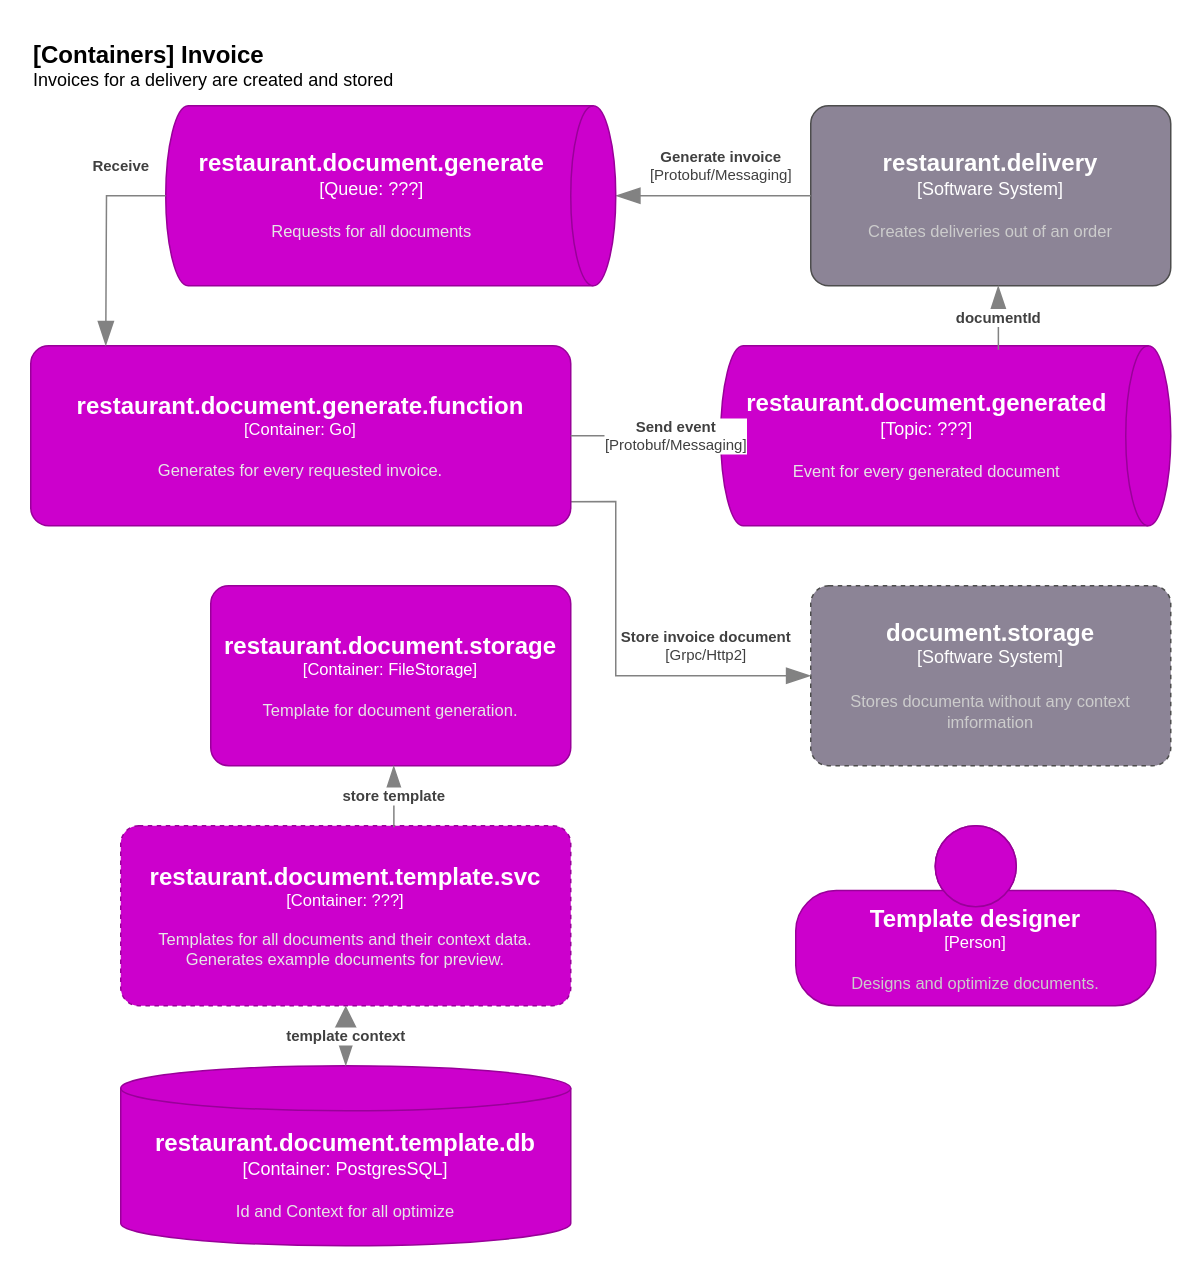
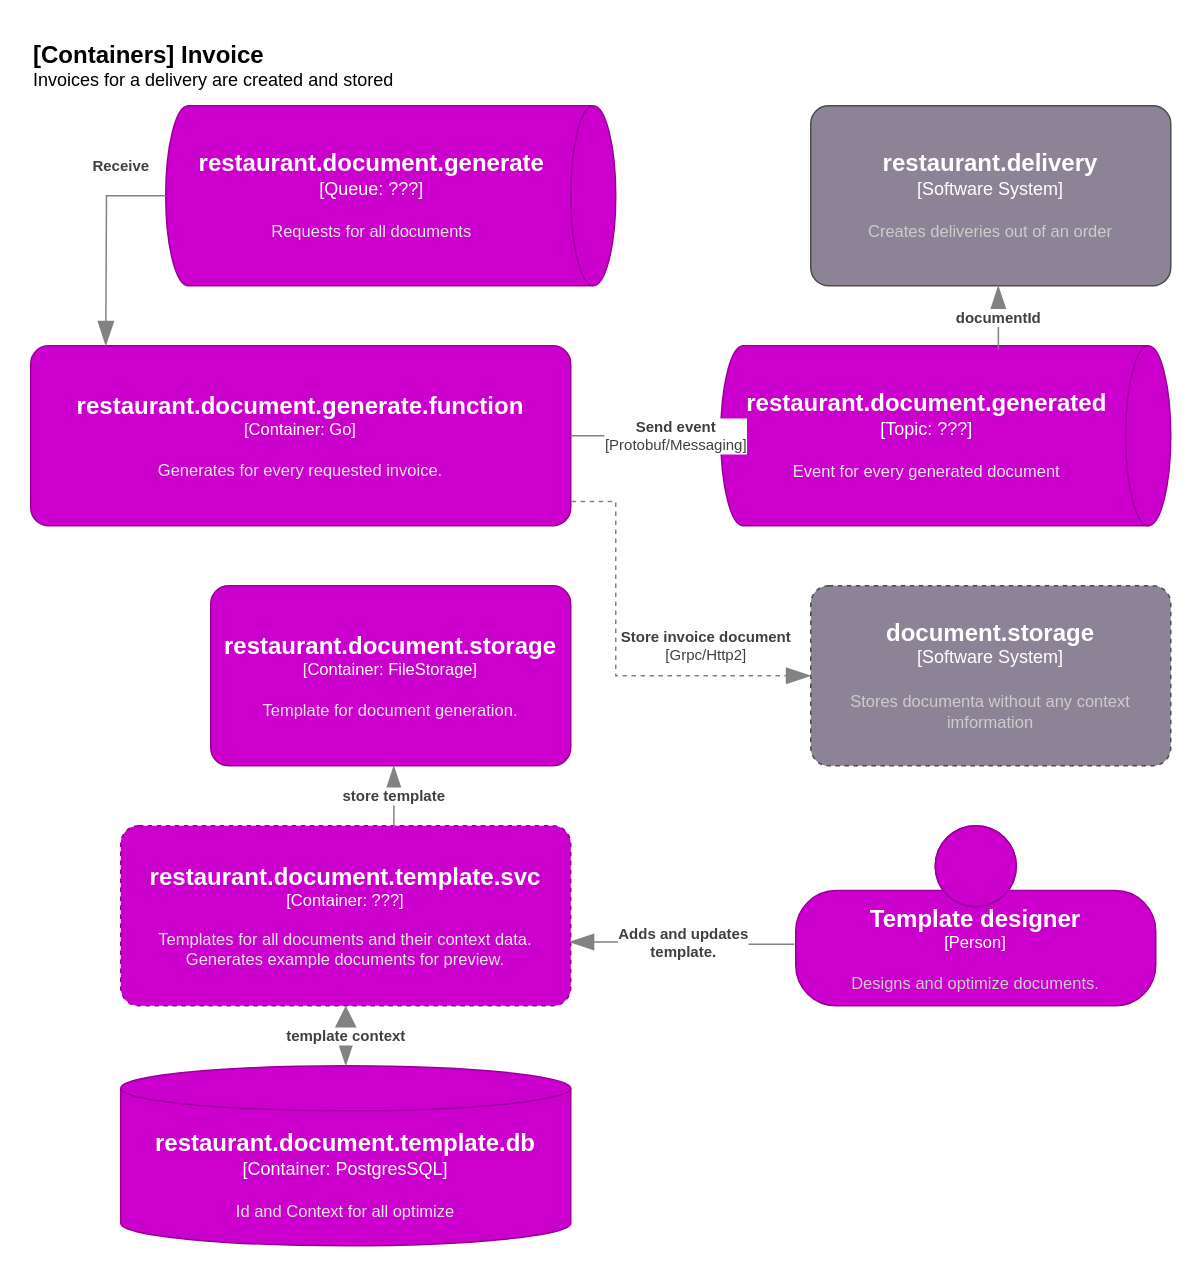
edge "restaurant.delivery [Software System] Creates deliveries out of an order" -> "restaurant.document.generate [Queue: ???] Requests for all documents": removed, label "Generate invoice [Protobuf/Messaging]"
edge "restaurant.document.generate.function [Container: Go] Generates for every requested invoice." -> "document.storage [Software System] Stores documenta without any context imformation": style solid -> dashed
edge "Template designer [Person] Designs and optimize documents." -> "restaurant.document.template.svc [Container: ???] Templates for all documents and their context data. Generates example documents for preview.": added, label "Adds and updates template."
